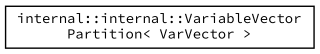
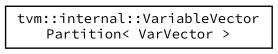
node "internal::internal::VariableVector Partition< VarVector >": label "internal::internal::VariableVector Partition< VarVector >" -> "tvm::internal::VariableVector Partition< VarVector >"
